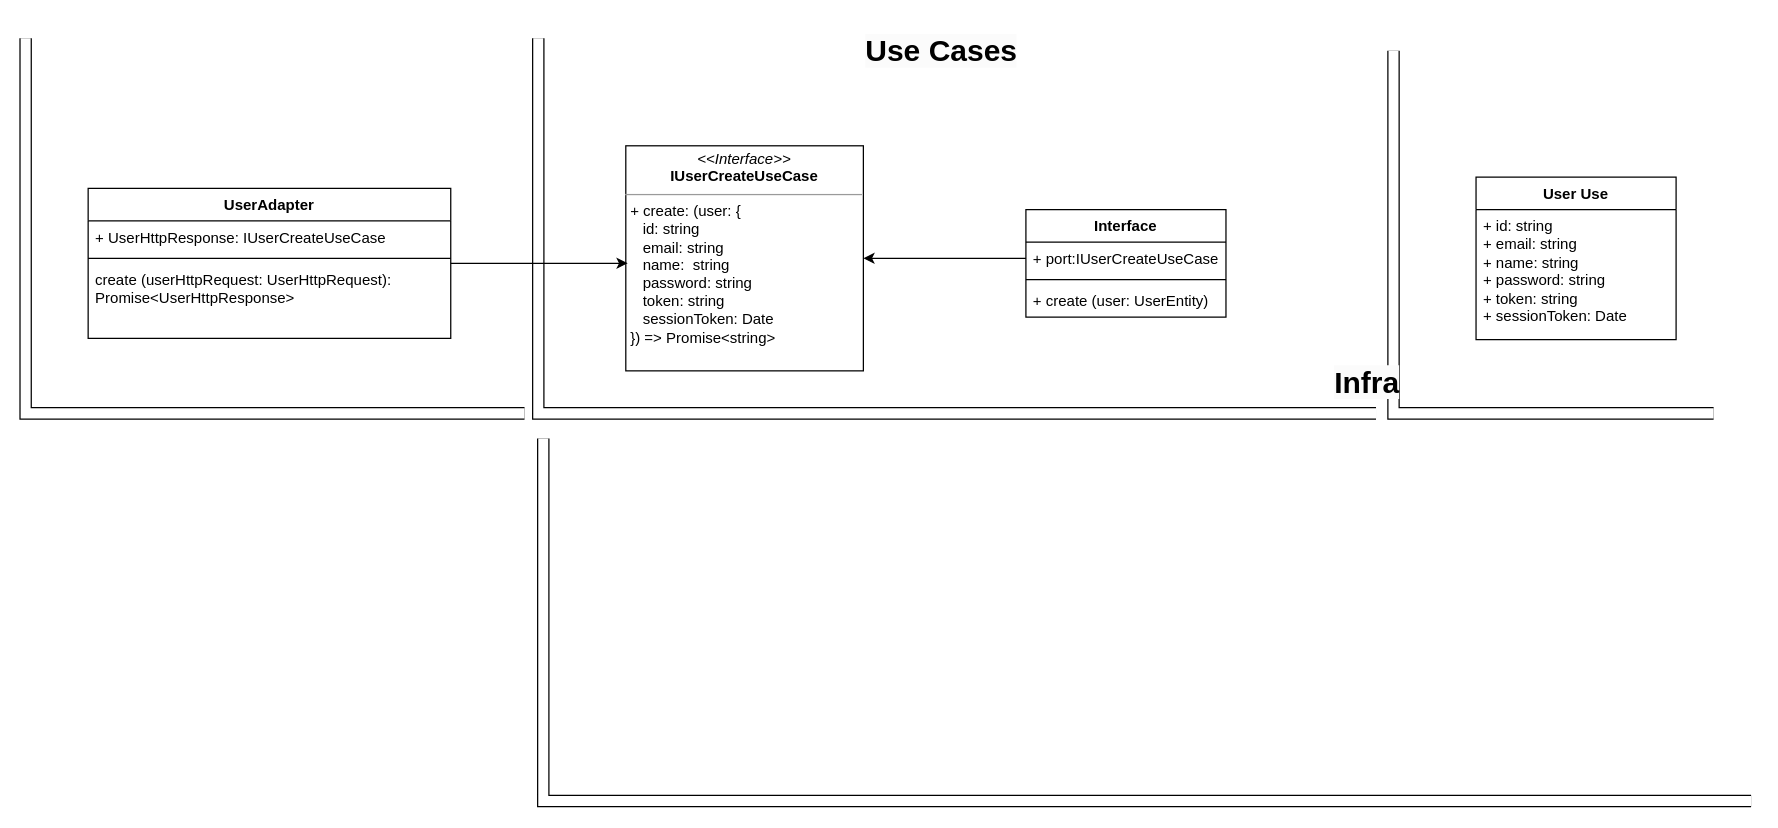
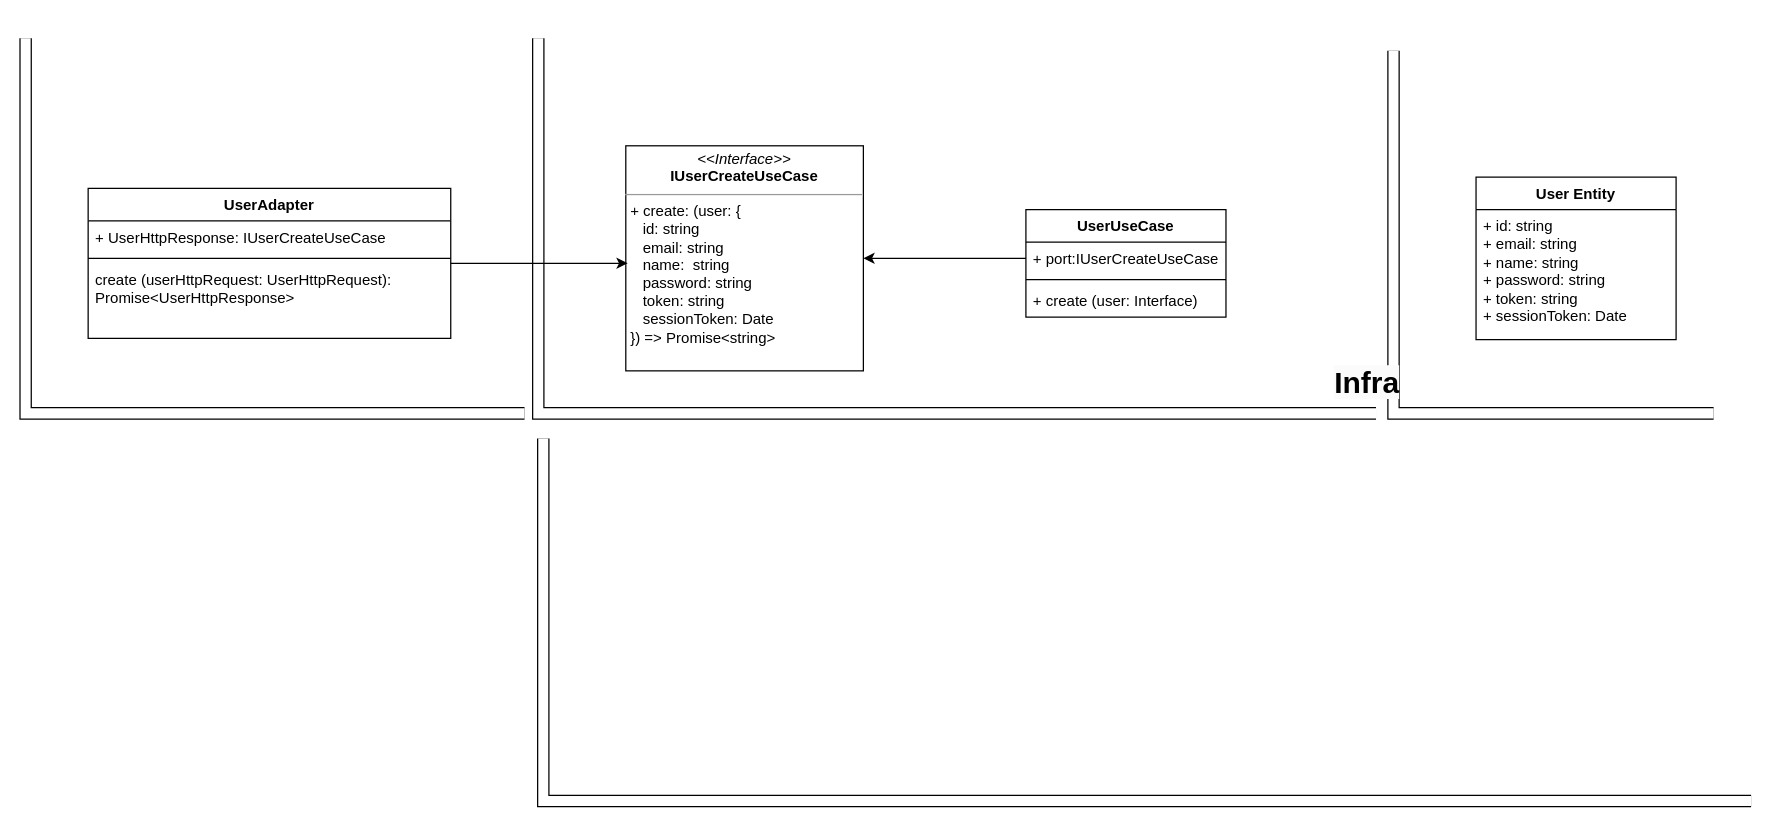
node "Use Cases": removed
node "User Use": label "User Use" -> "User Entity"
node "Interface": label "Interface" -> "UserUseCase"
node "+ create (user: UserEntity)": label "+ create (user: UserEntity)" -> "+ create (user: Interface)"
